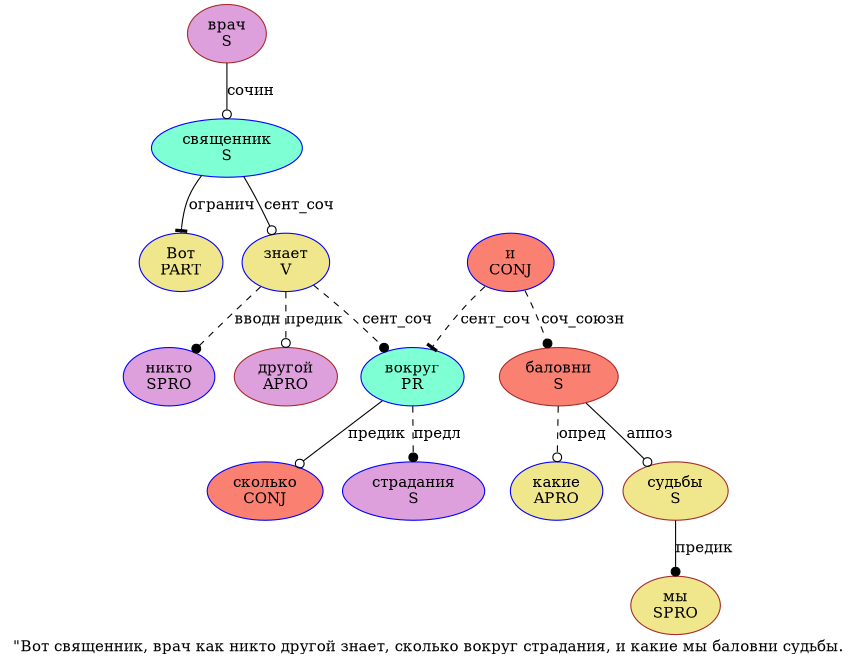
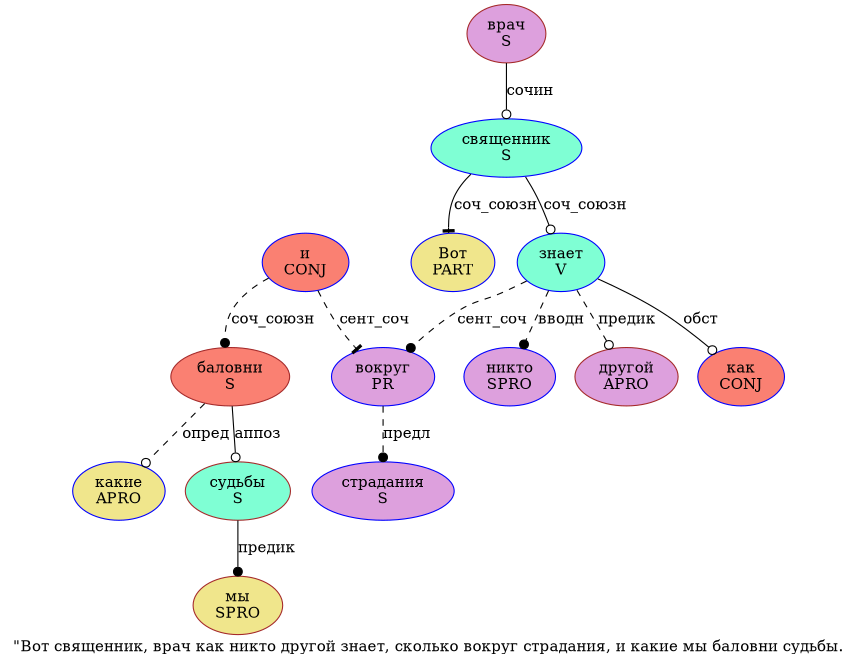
edge "священник S" -> "Вот PART": label "огранич" -> "соч_союзн"
edge "священник S" -> "знает V": label "сент_соч" -> "соч_союзн"
node "знает V": fillcolor khaki -> aquamarine
node "вокруг PR": fillcolor aquamarine -> plum
node "как CONJ": added
node "сколько CONJ": removed
node "судьбы S": fillcolor khaki -> aquamarine
